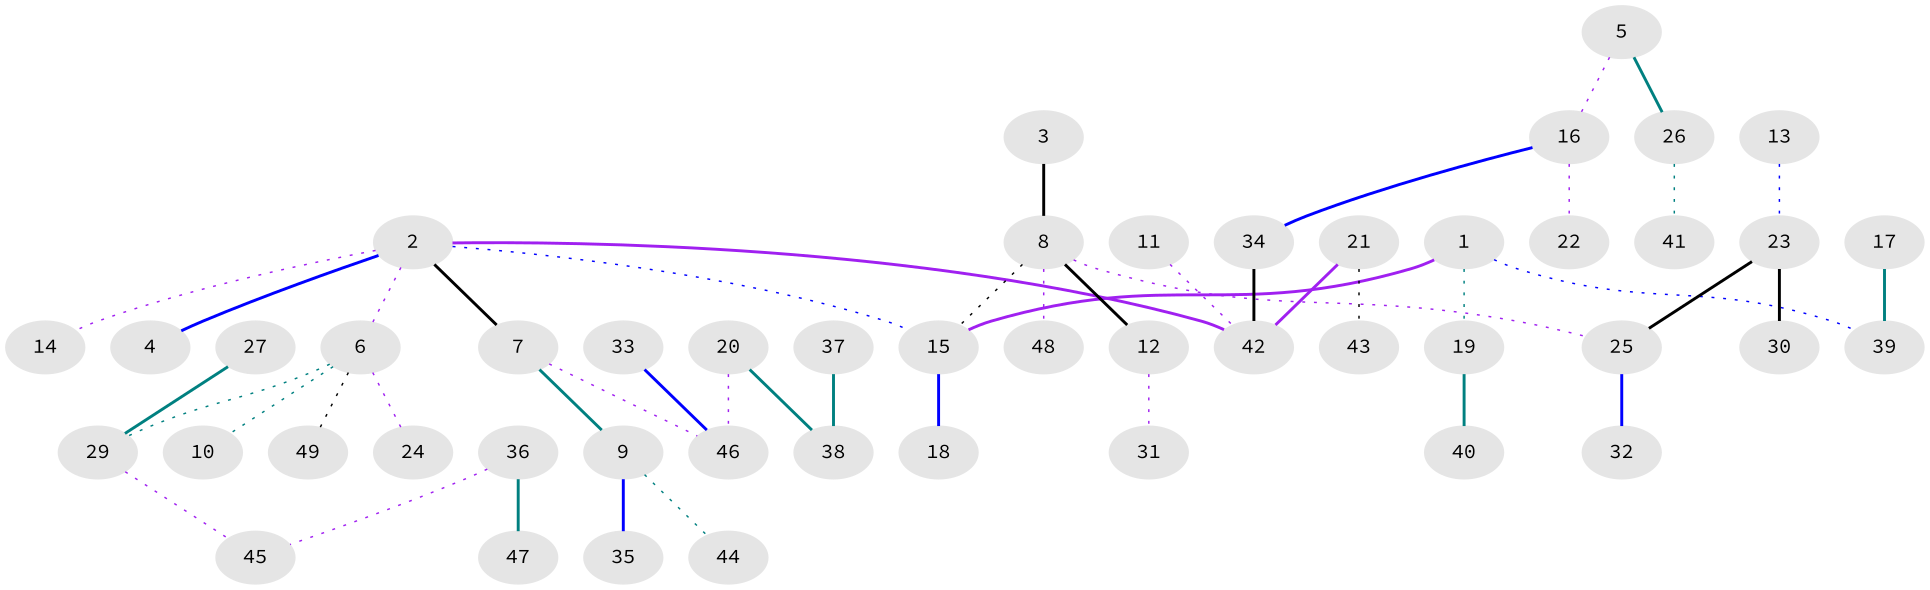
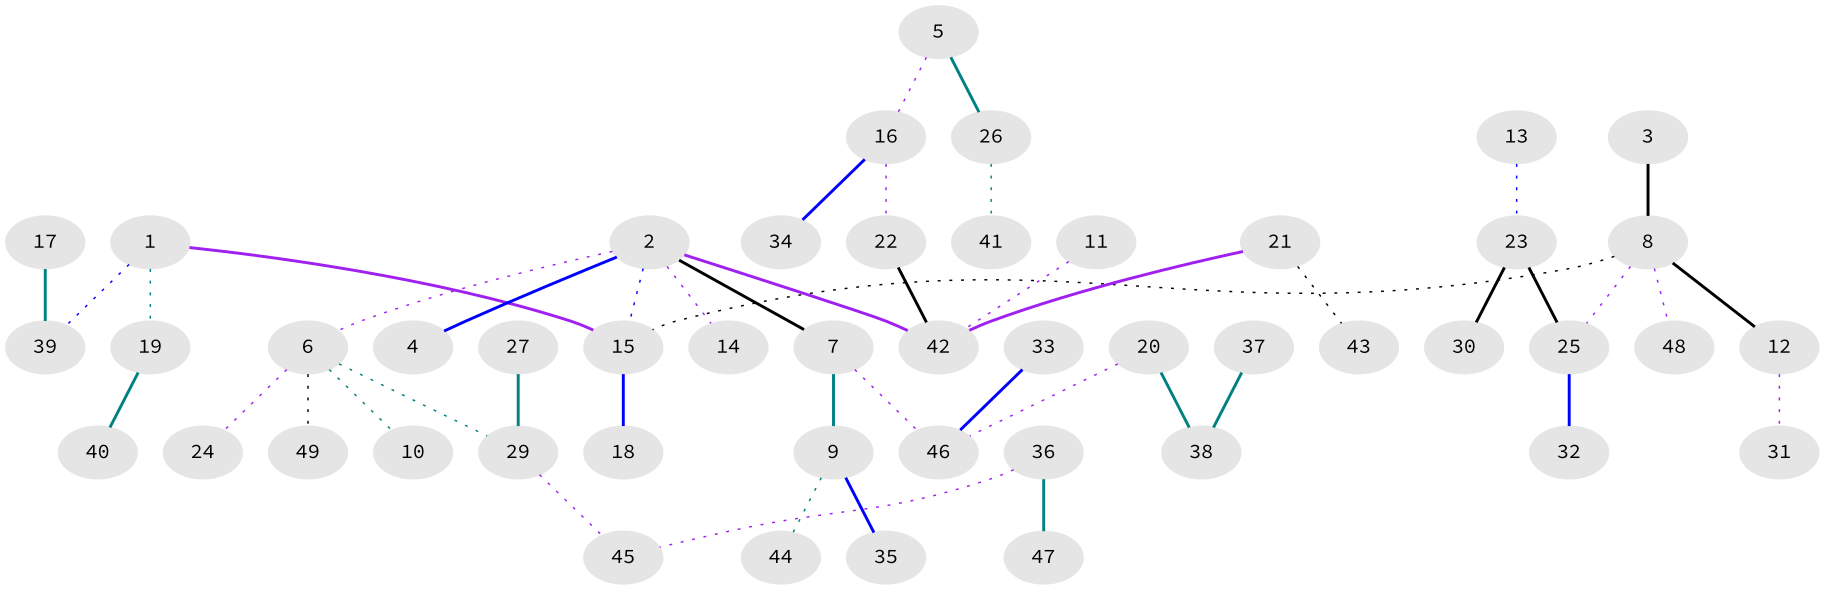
edge "34" -- "42": now "22" -- "42"
